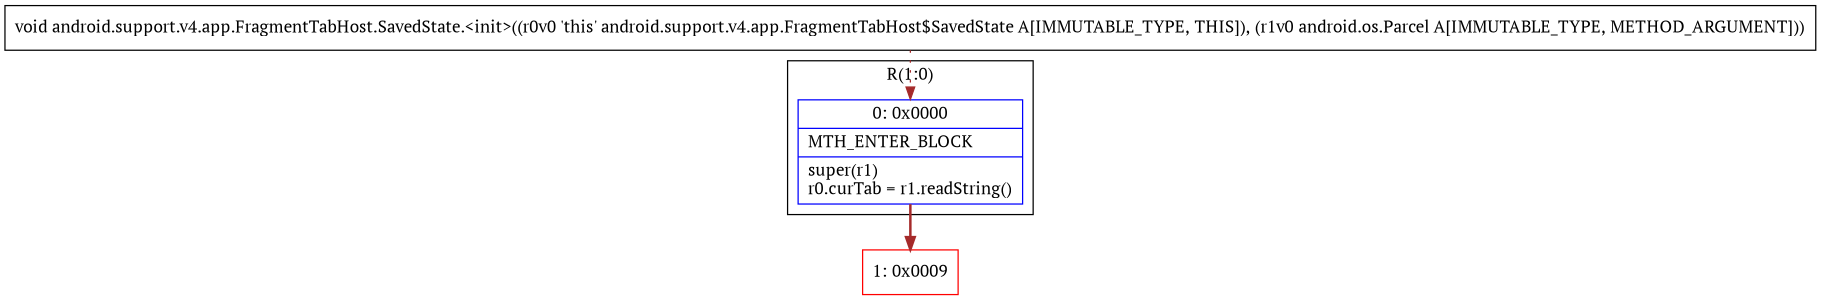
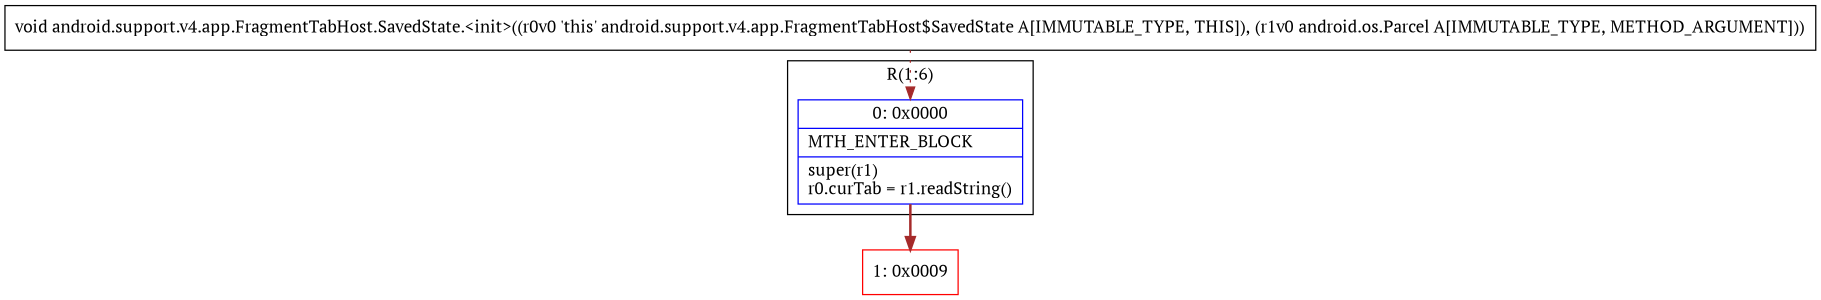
cluster "R(1:0)": label "R(1:0)" -> "R(1:6)"
